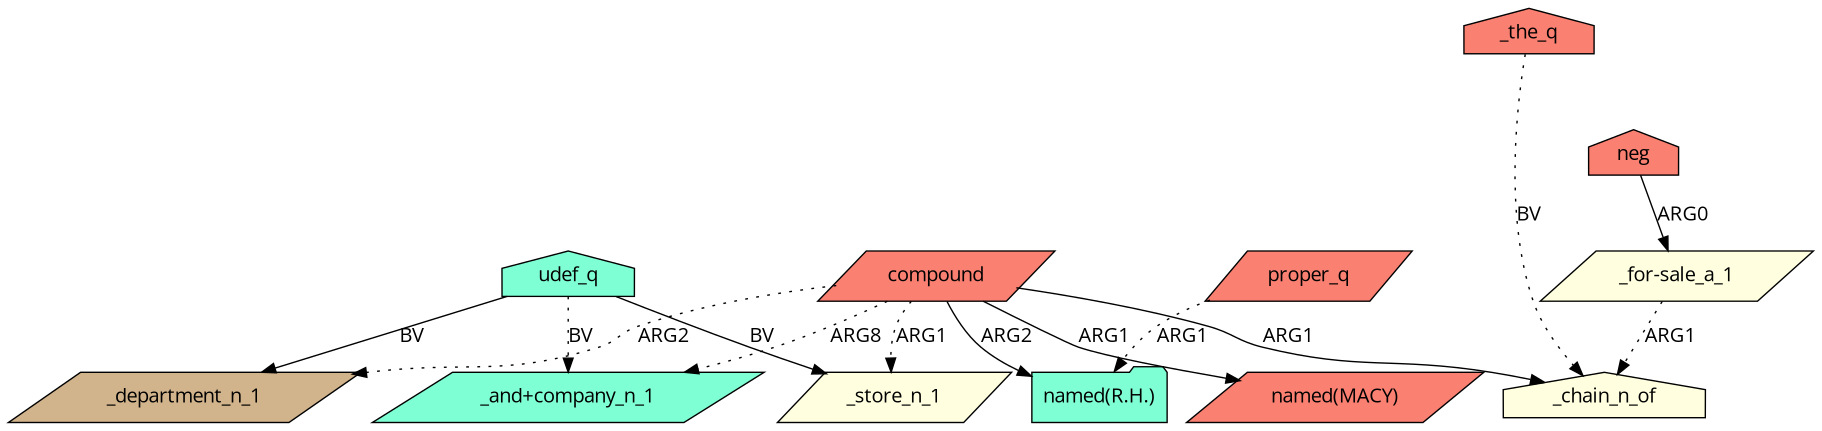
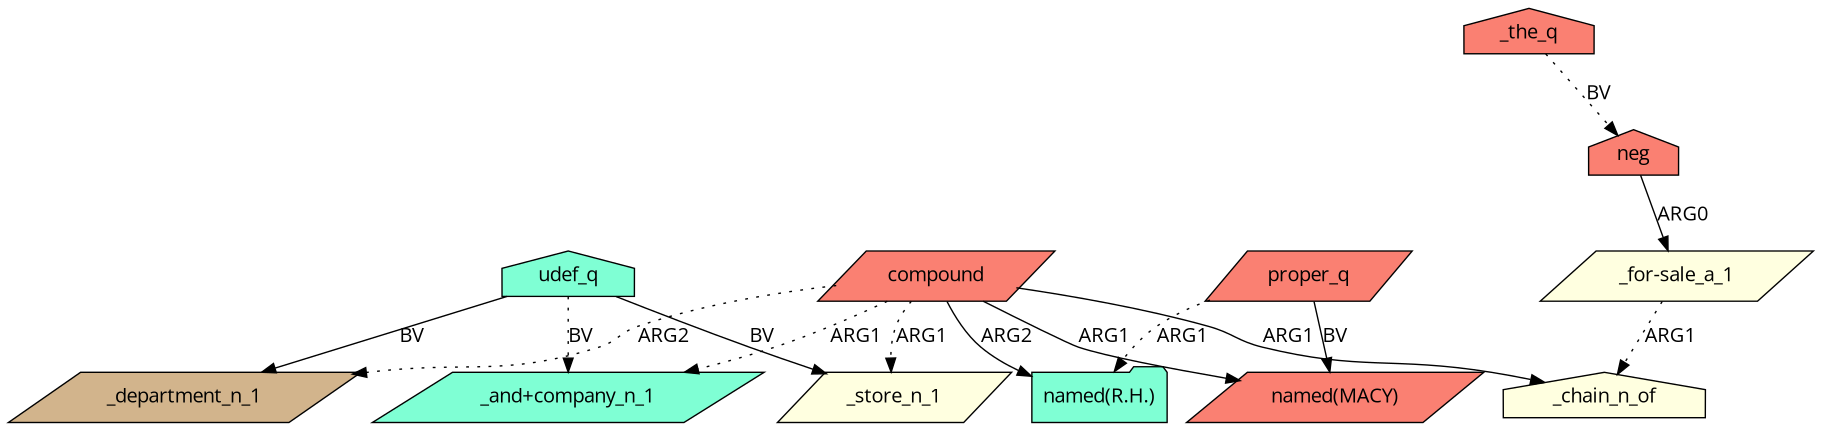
edge "_the_q" -> "_chain_n_of": now "_the_q" -> "neg"
edge "proper_q" -> "named(MACY)": added, label "BV"
edge "compound" -> "_and+company_n_1": label "ARG8" -> "ARG1"
